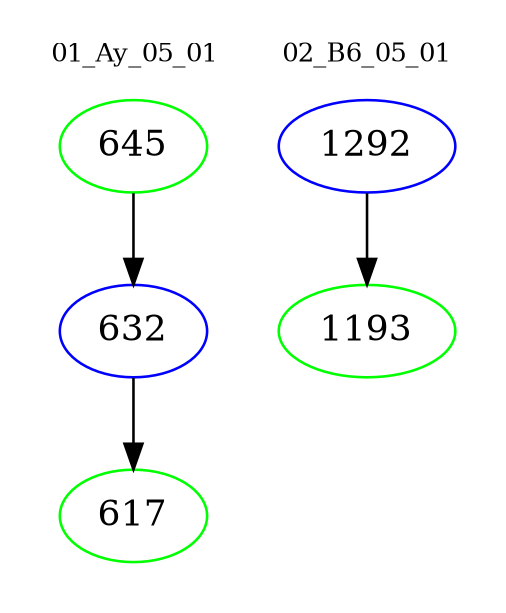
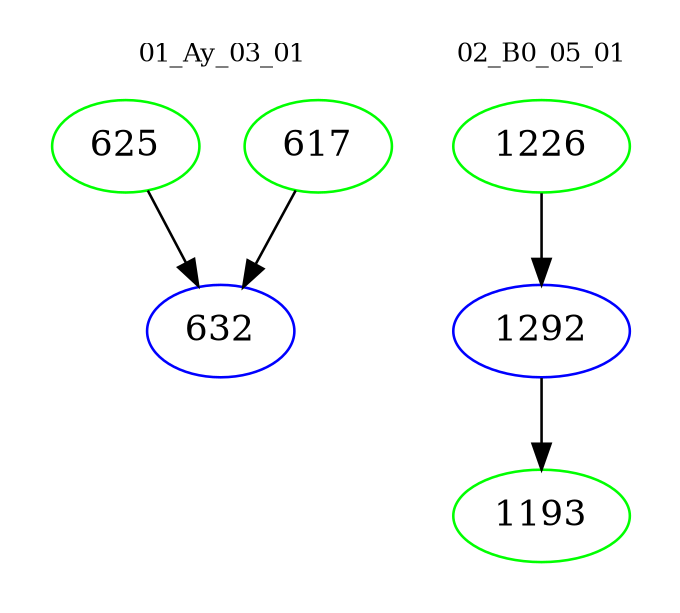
cluster "01_Ay_05_01": label "01_Ay_05_01" -> "01_Ay_03_01"
cluster "02_B6_05_01": label "02_B6_05_01" -> "02_B0_05_01"
node "645": label "645" -> "625"
node "1226": added
edge "632" -> "617": reversed
